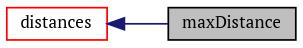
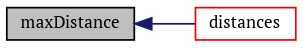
edge "maxDistance" -> "distances": reversed
